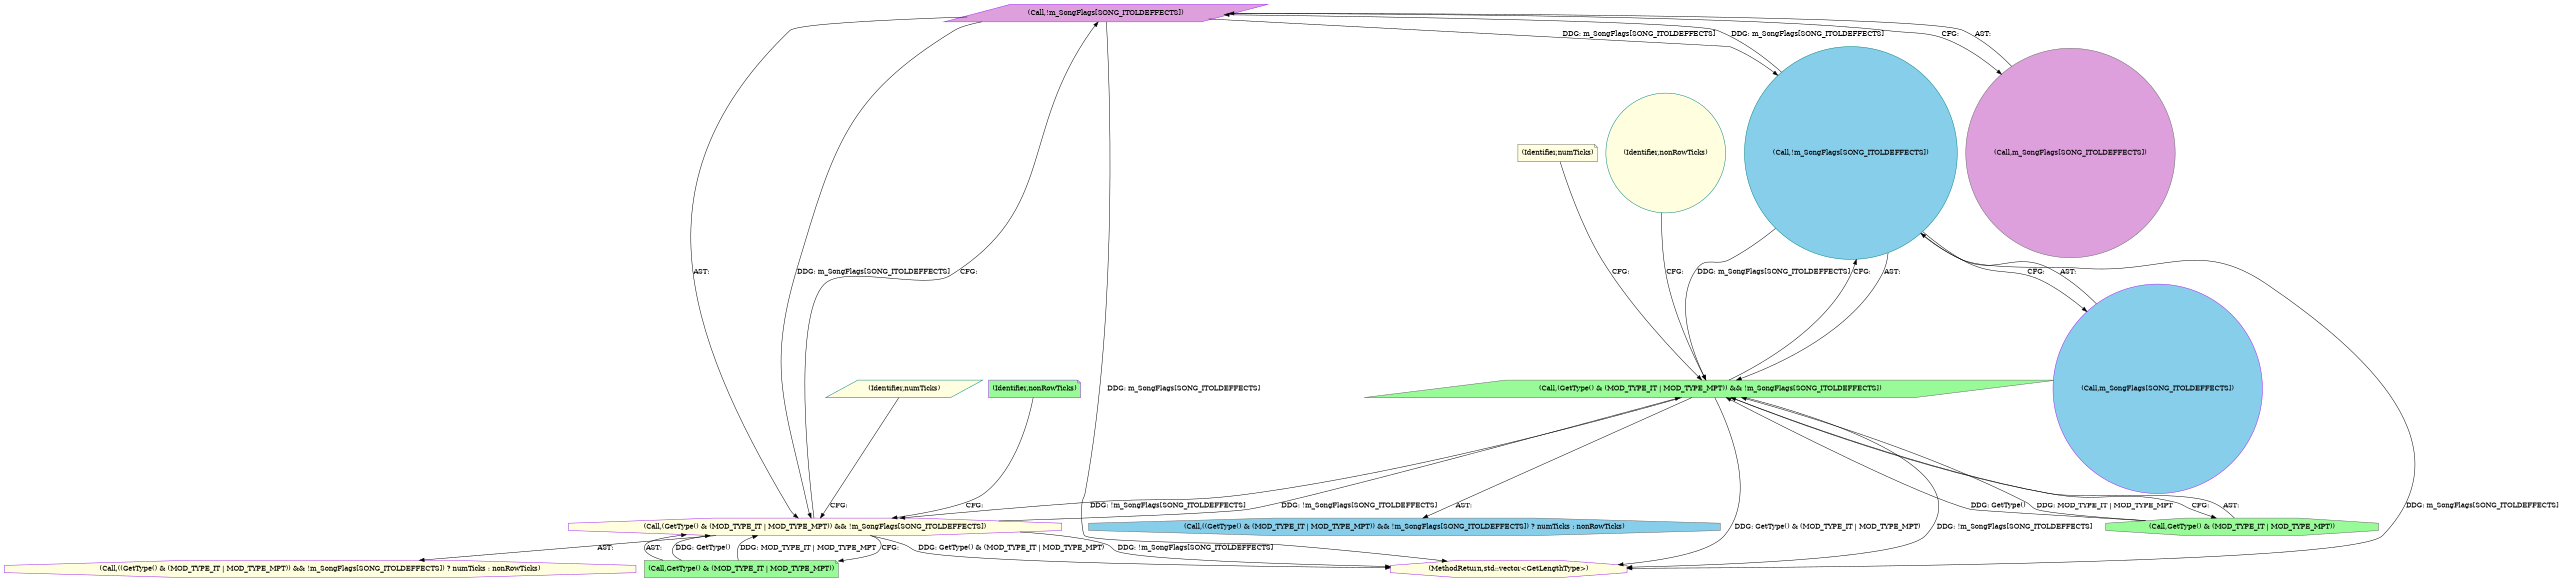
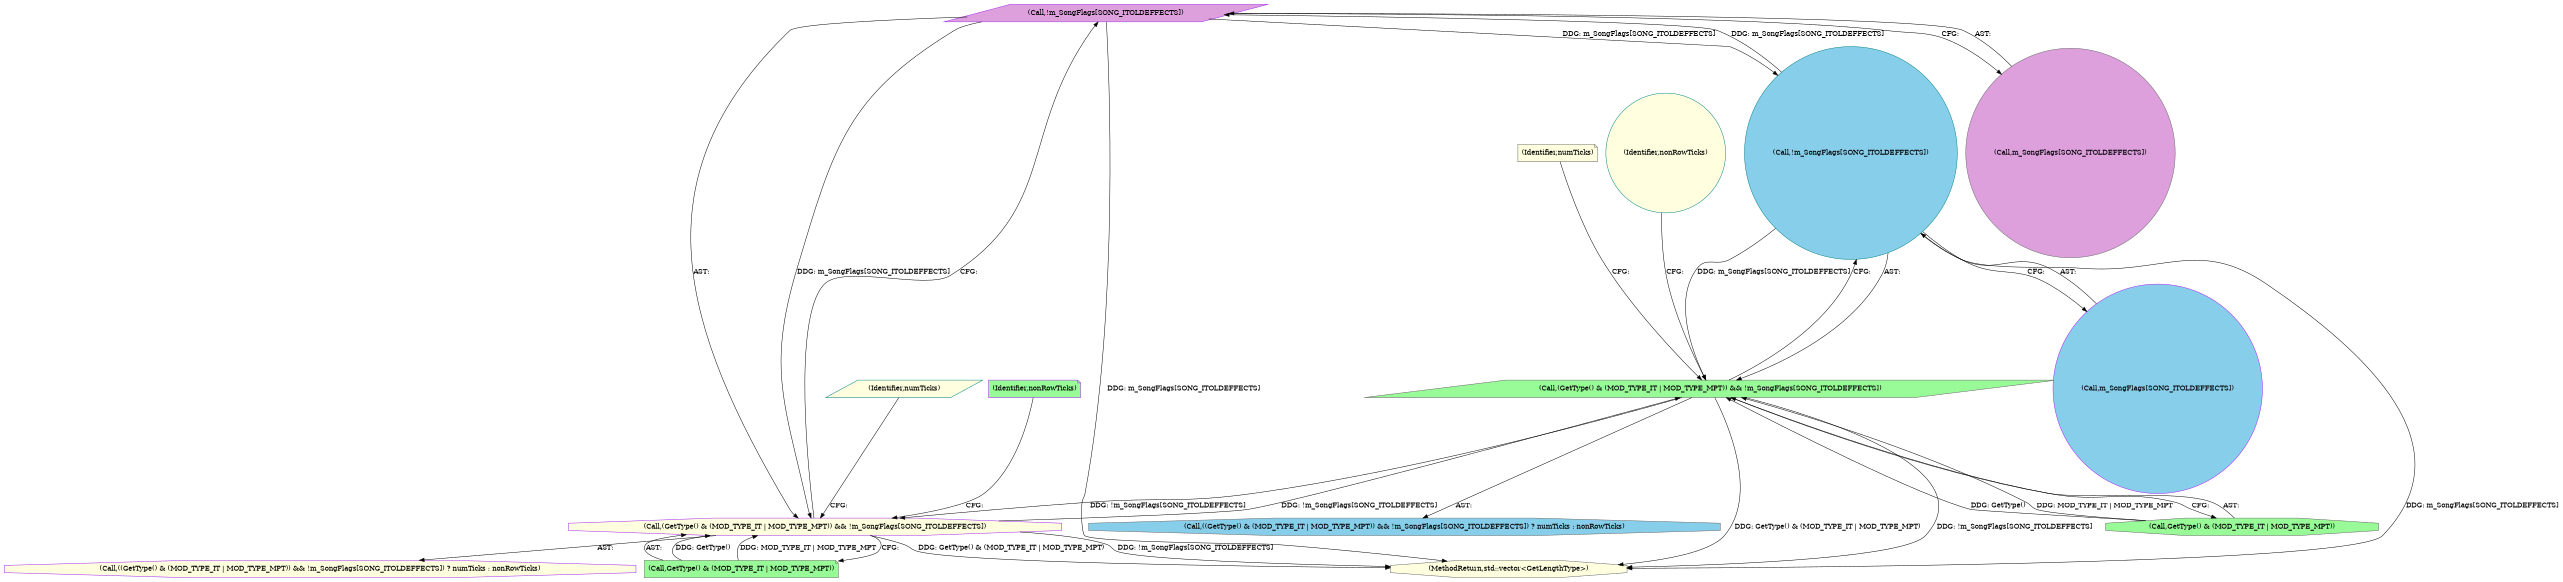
node "(MethodReturn,std::vector<GetLengthType>)": color purple -> gray40
